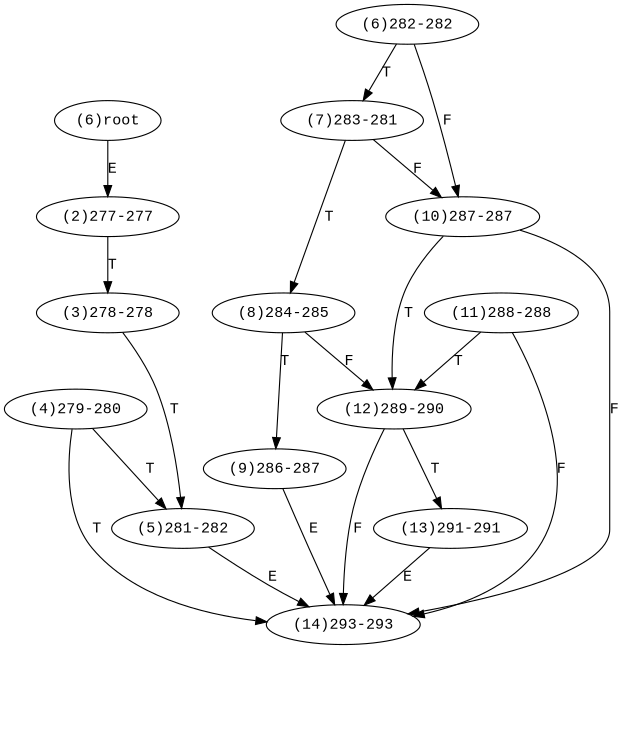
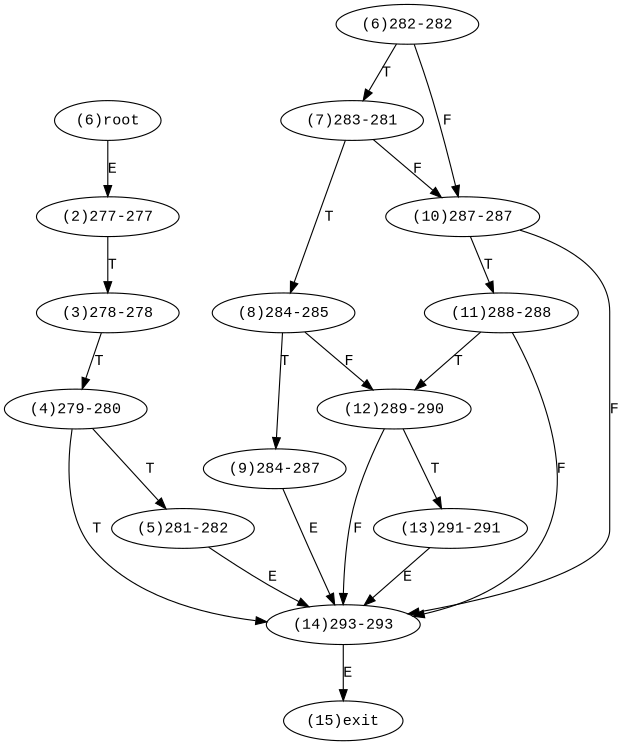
edge "(10)287-287" -> "(12)289-290": now "(10)287-287" -> "(11)288-288"
edge "(3)278-278" -> "(5)281-282": now "(3)278-278" -> "(4)279-280"
node "(9)286-287": label "(9)286-287" -> "(9)284-287"
node "(15)exit": added
